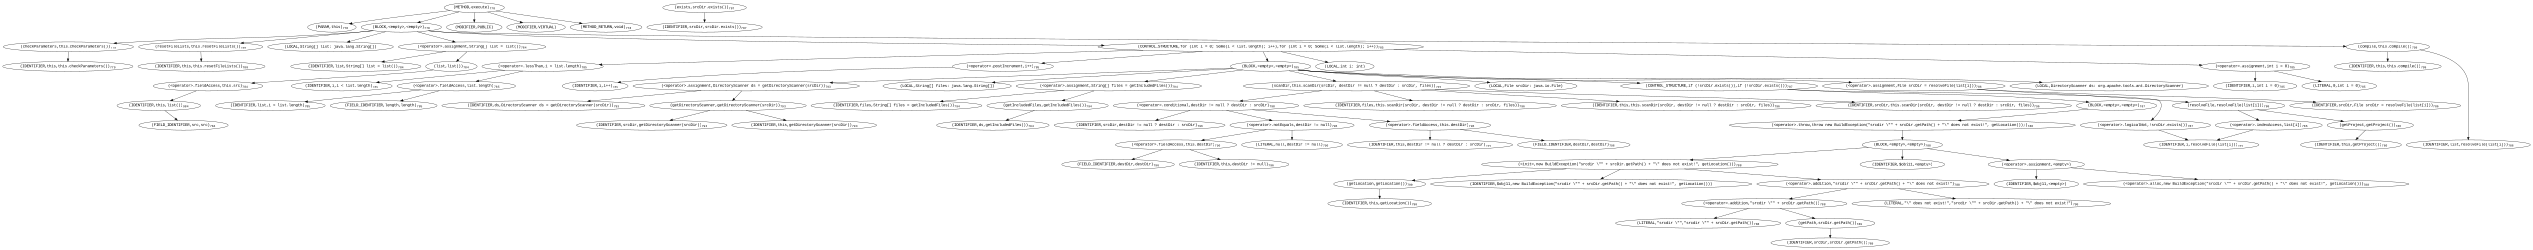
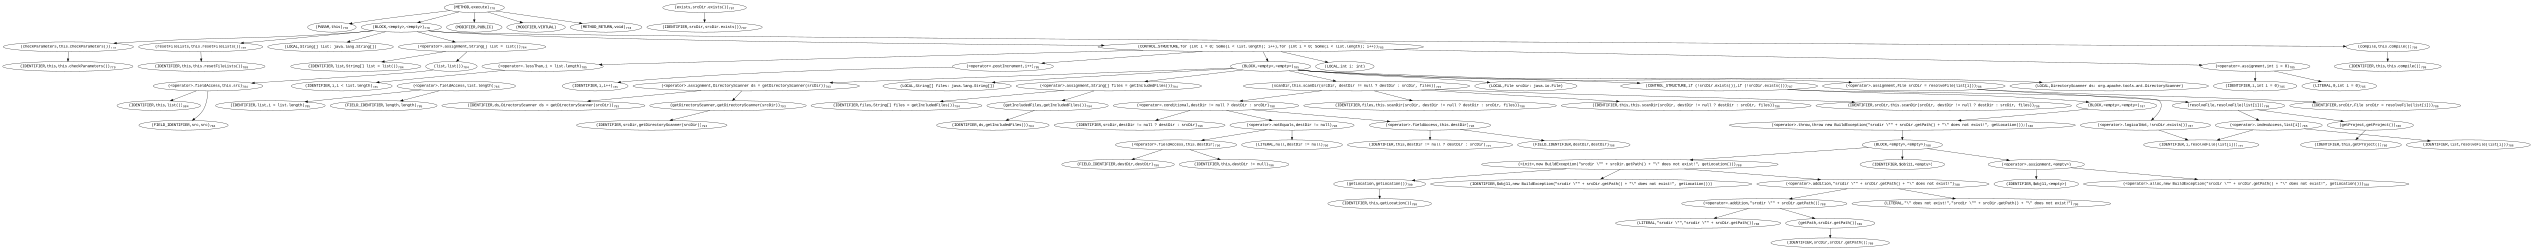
edge "(<operator>.lessThan,i < list.length)" -> "(<operator>.fieldAccess,list.length)": removed
edge "(compile,this.compile())" -> "(IDENTIFIER,list,resolveFile(list[i]))": now "(<operator>.indexAccess,list[i])" -> "(IDENTIFIER,list,resolveFile(list[i]))"
edge "(IDENTIFIER,this,list())" -> "(FIELD_IDENTIFIER,src,src)": now "(<operator>.fieldAccess,this.src)" -> "(FIELD_IDENTIFIER,src,src)"
node "(IDENTIFIER,this,getDirectoryScanner(srcDir))": removed
